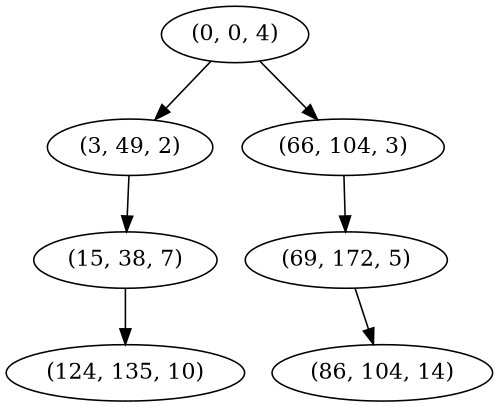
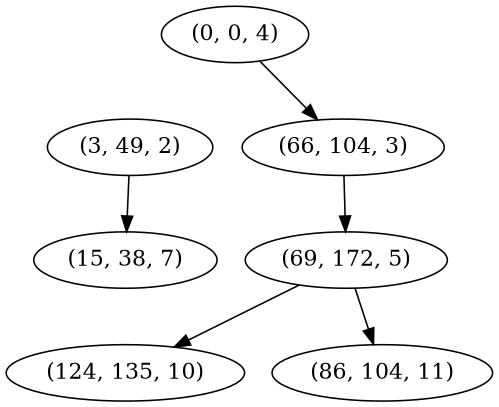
edge "(0, 0, 4)" -> "(3, 49, 2)": removed
edge "(15, 38, 7)" -> "(124, 135, 10)": now "(69, 172, 5)" -> "(124, 135, 10)"
node "(86, 104, 14)": label "(86, 104, 14)" -> "(86, 104, 11)"
